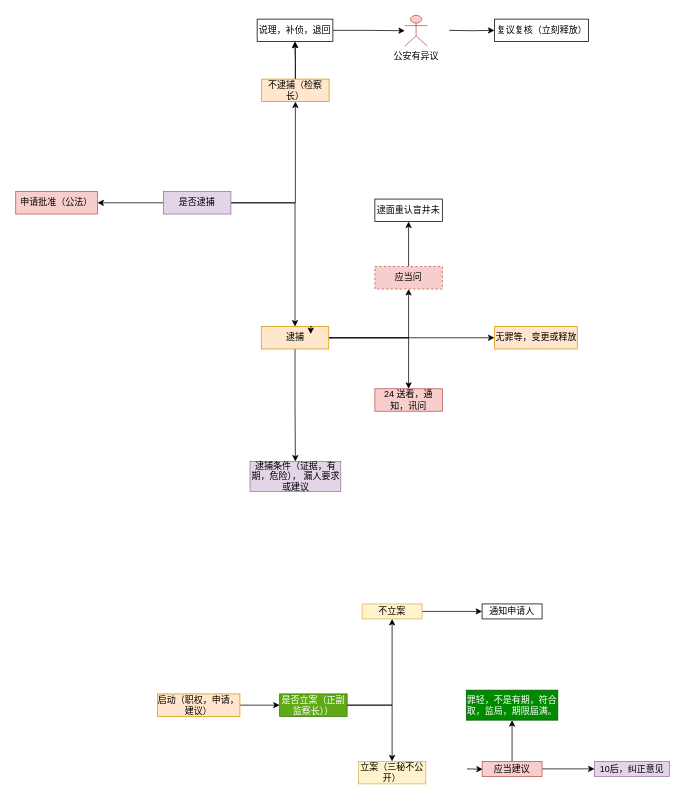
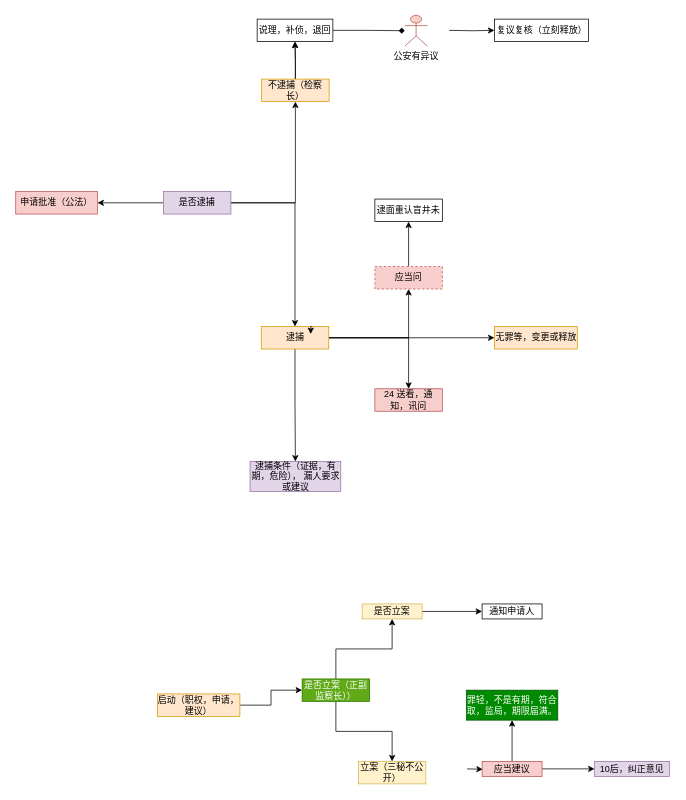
edge "说理，补侦，退回" -> "公安有异议": arrowhead classic -> diamond
node "不立案": label "不立案" -> "是否立案"
node "是否立案（正副监察长））": moved (313, 705) -> (336, 690)
